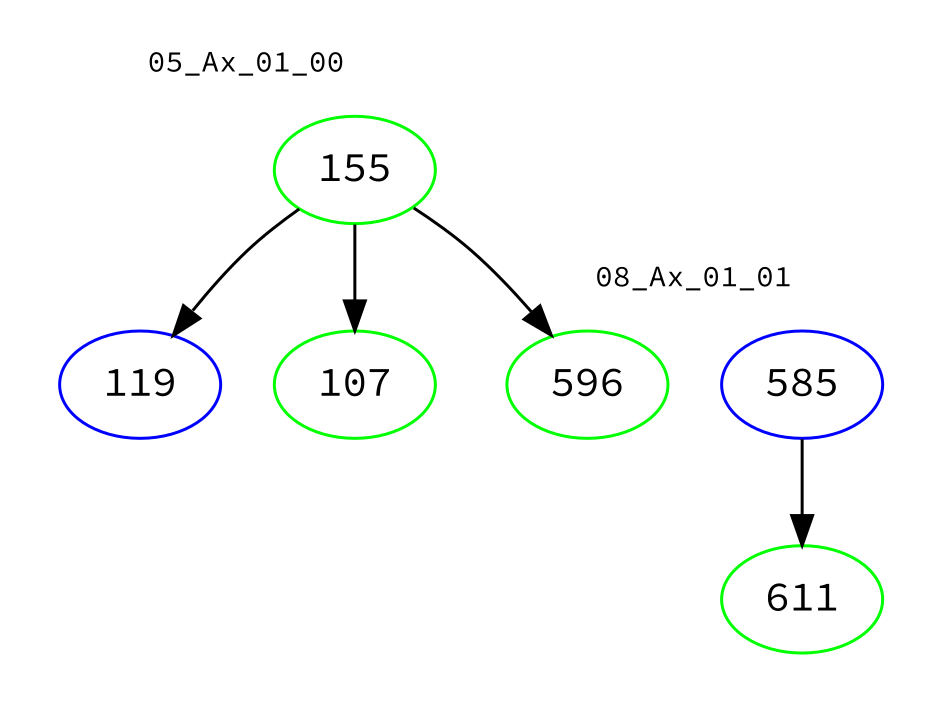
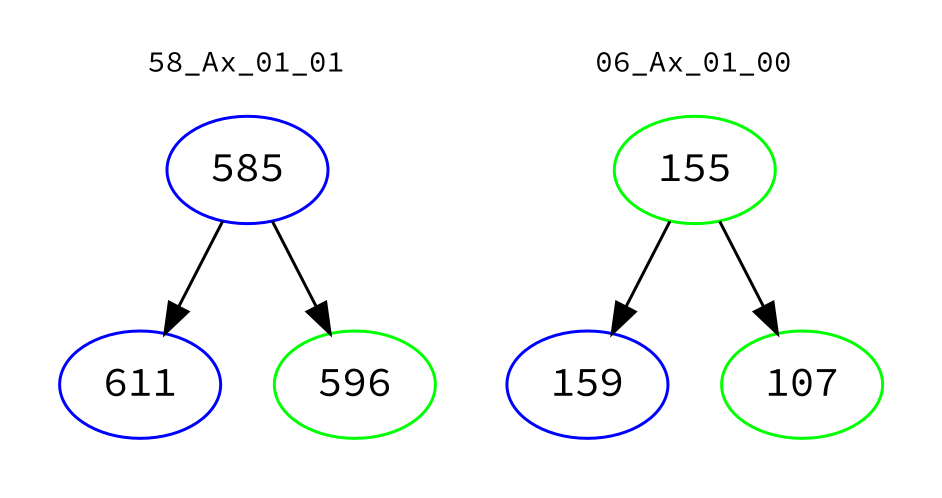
cluster "05_Ax_01_00": label "05_Ax_01_00" -> "06_Ax_01_00"
cluster "08_Ax_01_01": label "08_Ax_01_01" -> "58_Ax_01_01"
edge "155" -> "596": now "585" -> "596"
node "119": label "119" -> "159"
node "611": color green -> blue
